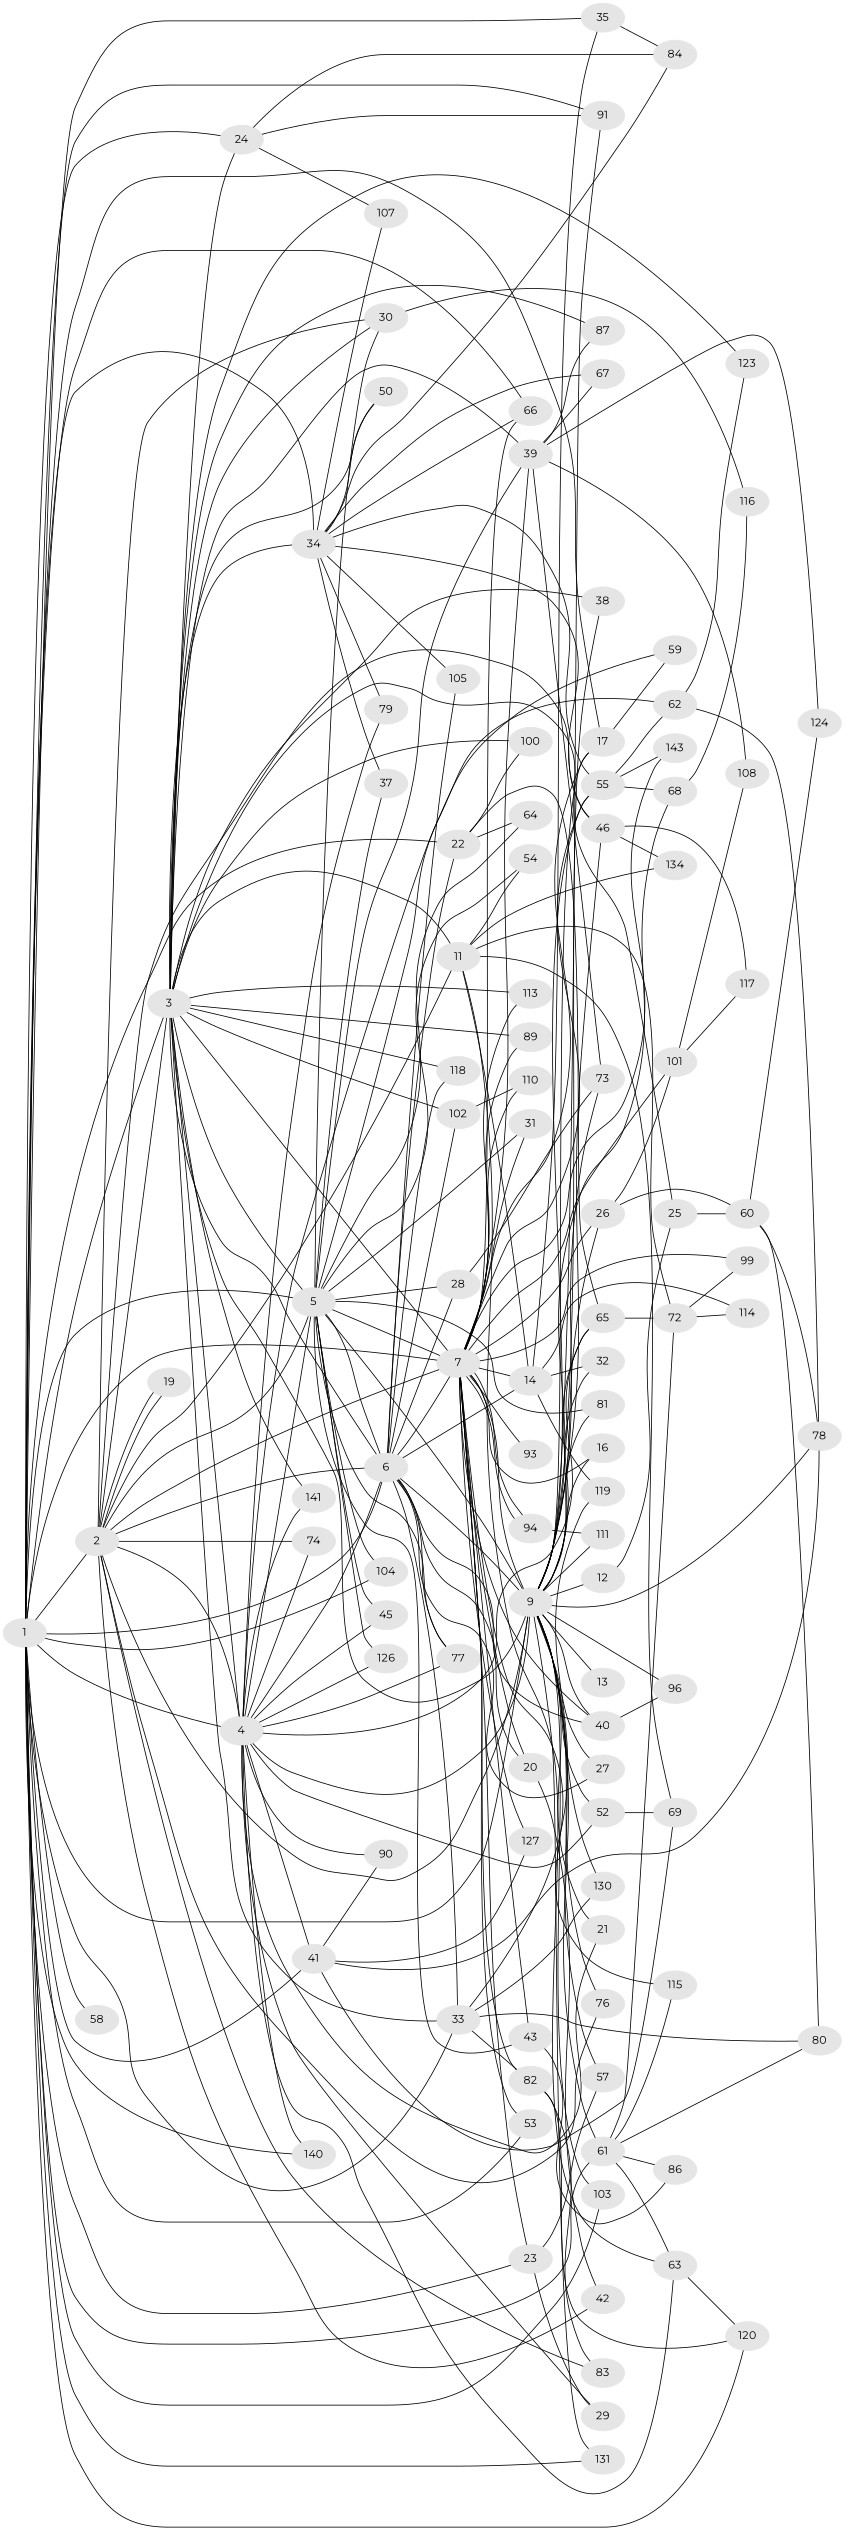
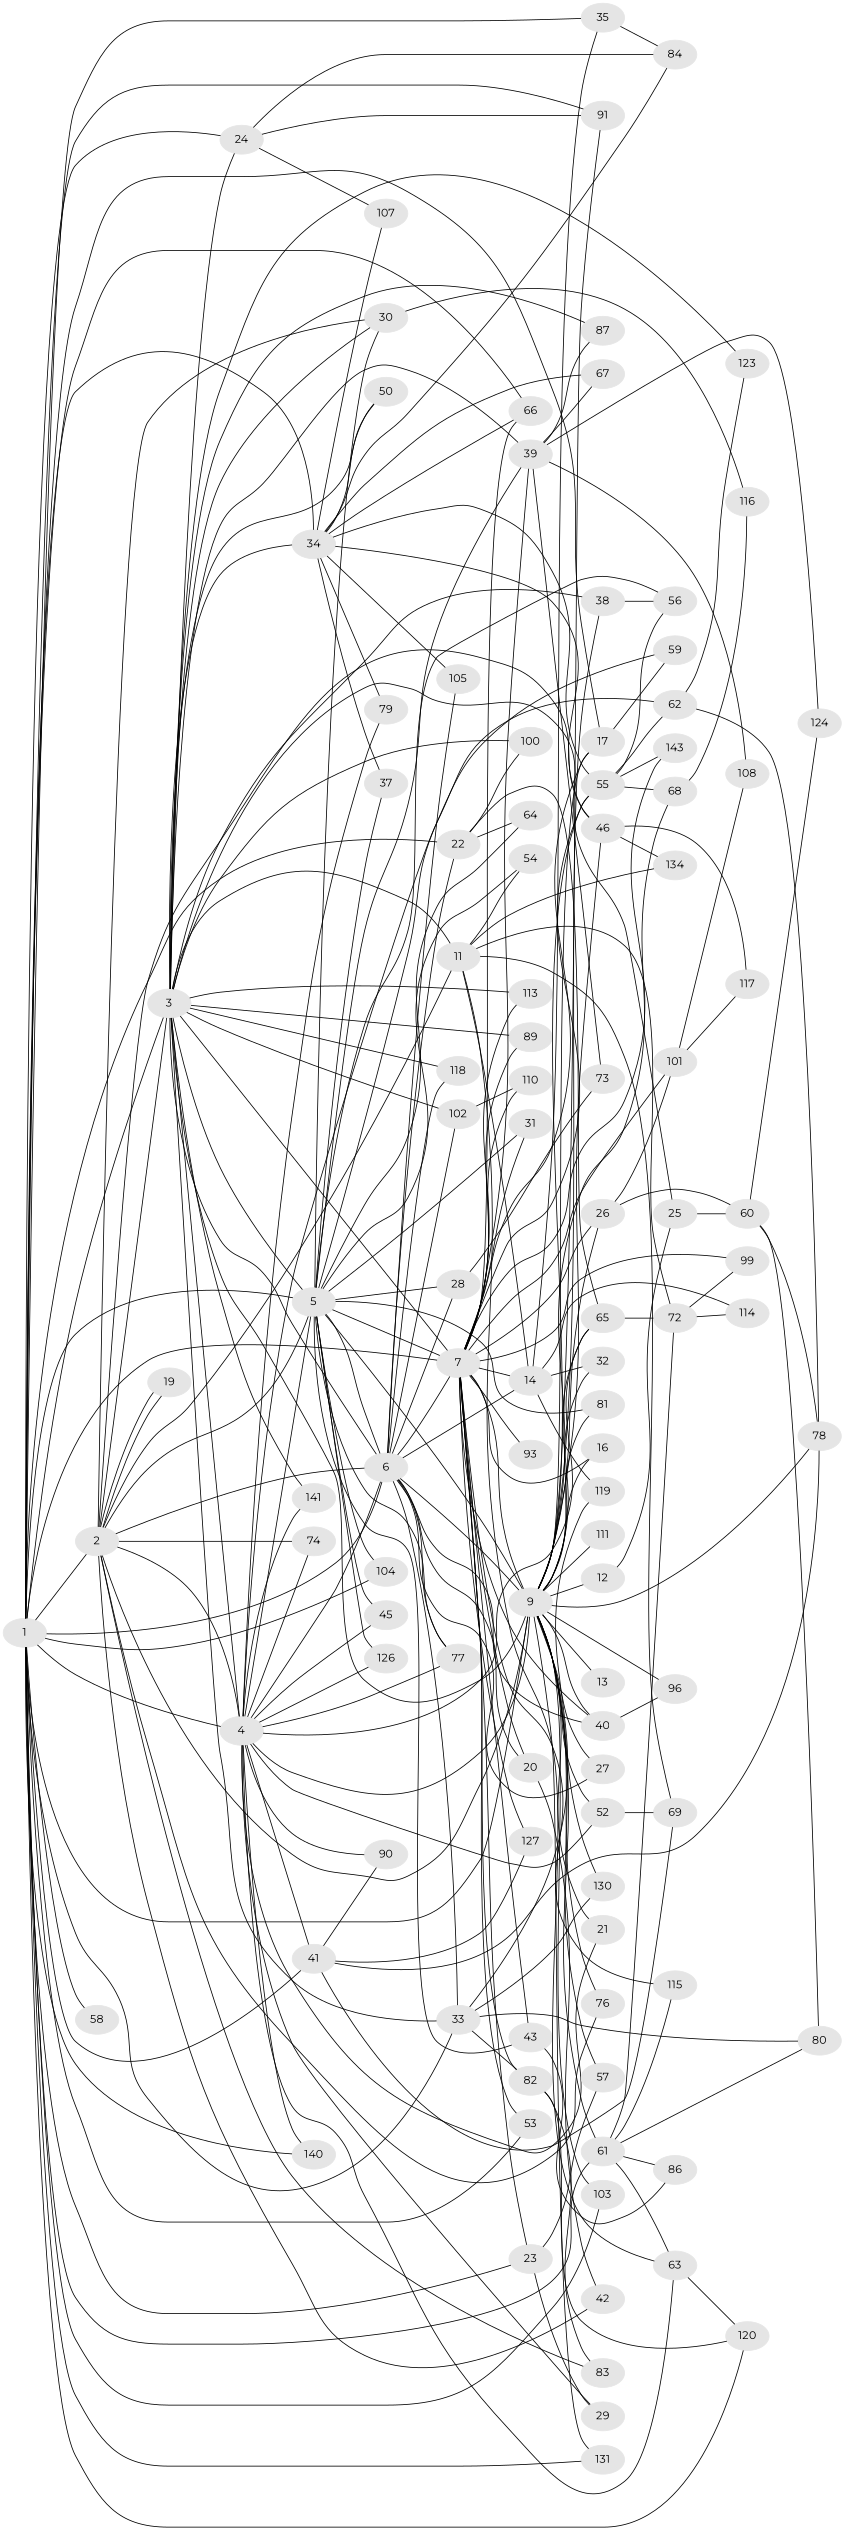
node "56": added
edge "73" -- "9": removed
edge "7" -- "2": removed
node "94": removed
